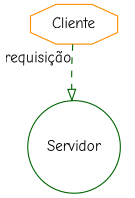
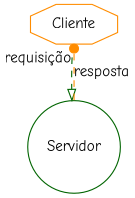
edge "Servidor" -> "Cliente": added, label "resposta"
